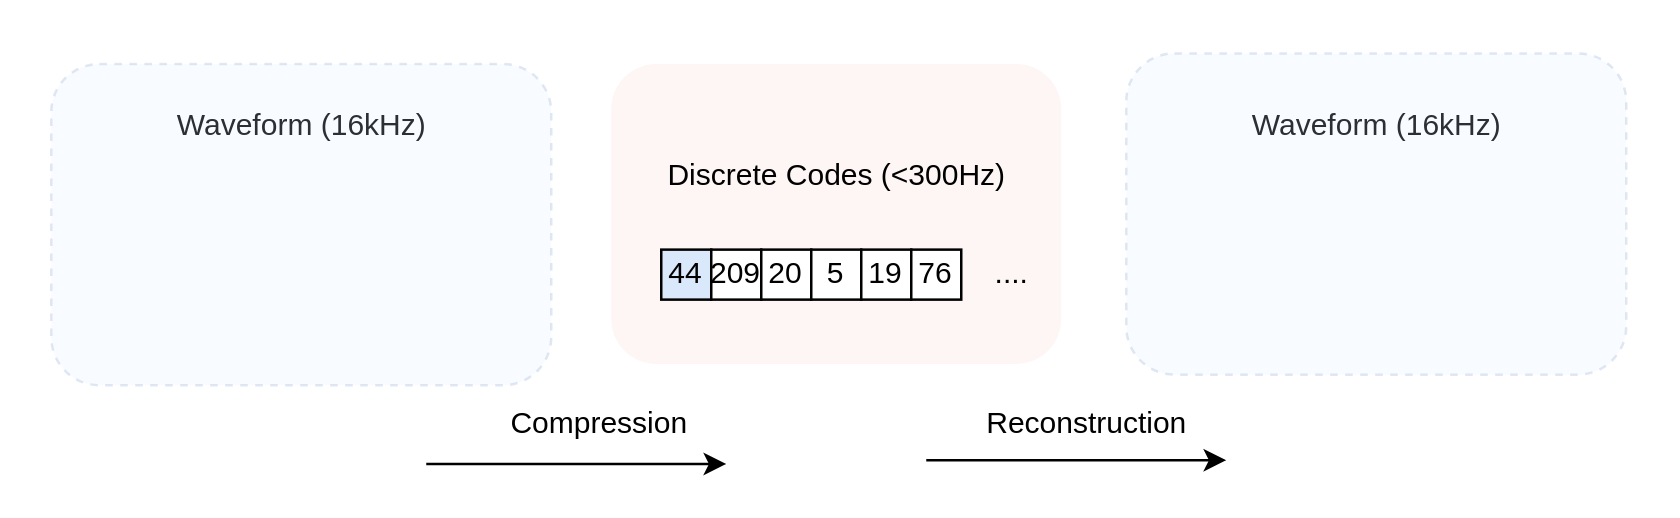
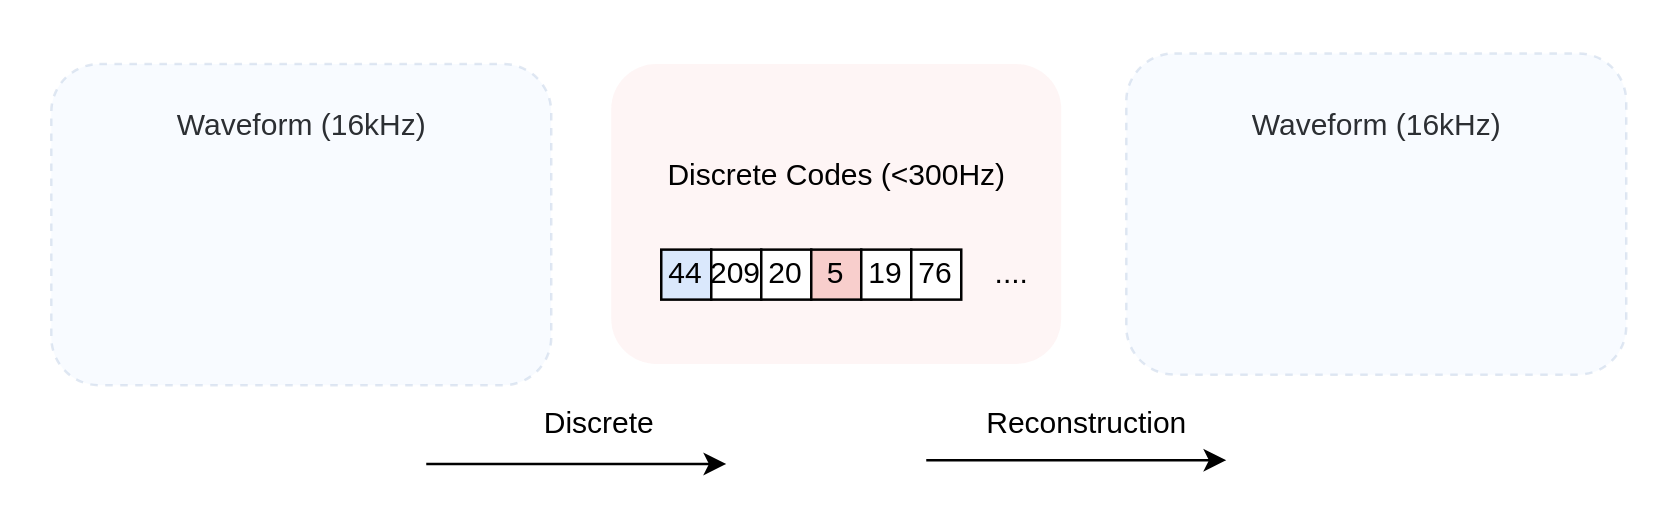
node "5": fillcolor #ffffff -> #f8cecc
node "Compression": label "Compression" -> "Discrete"
